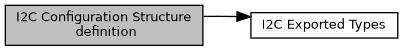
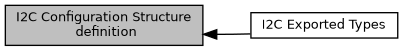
edge "I2C Configuration Structure definition" -> "I2C Exported Types": reversed
